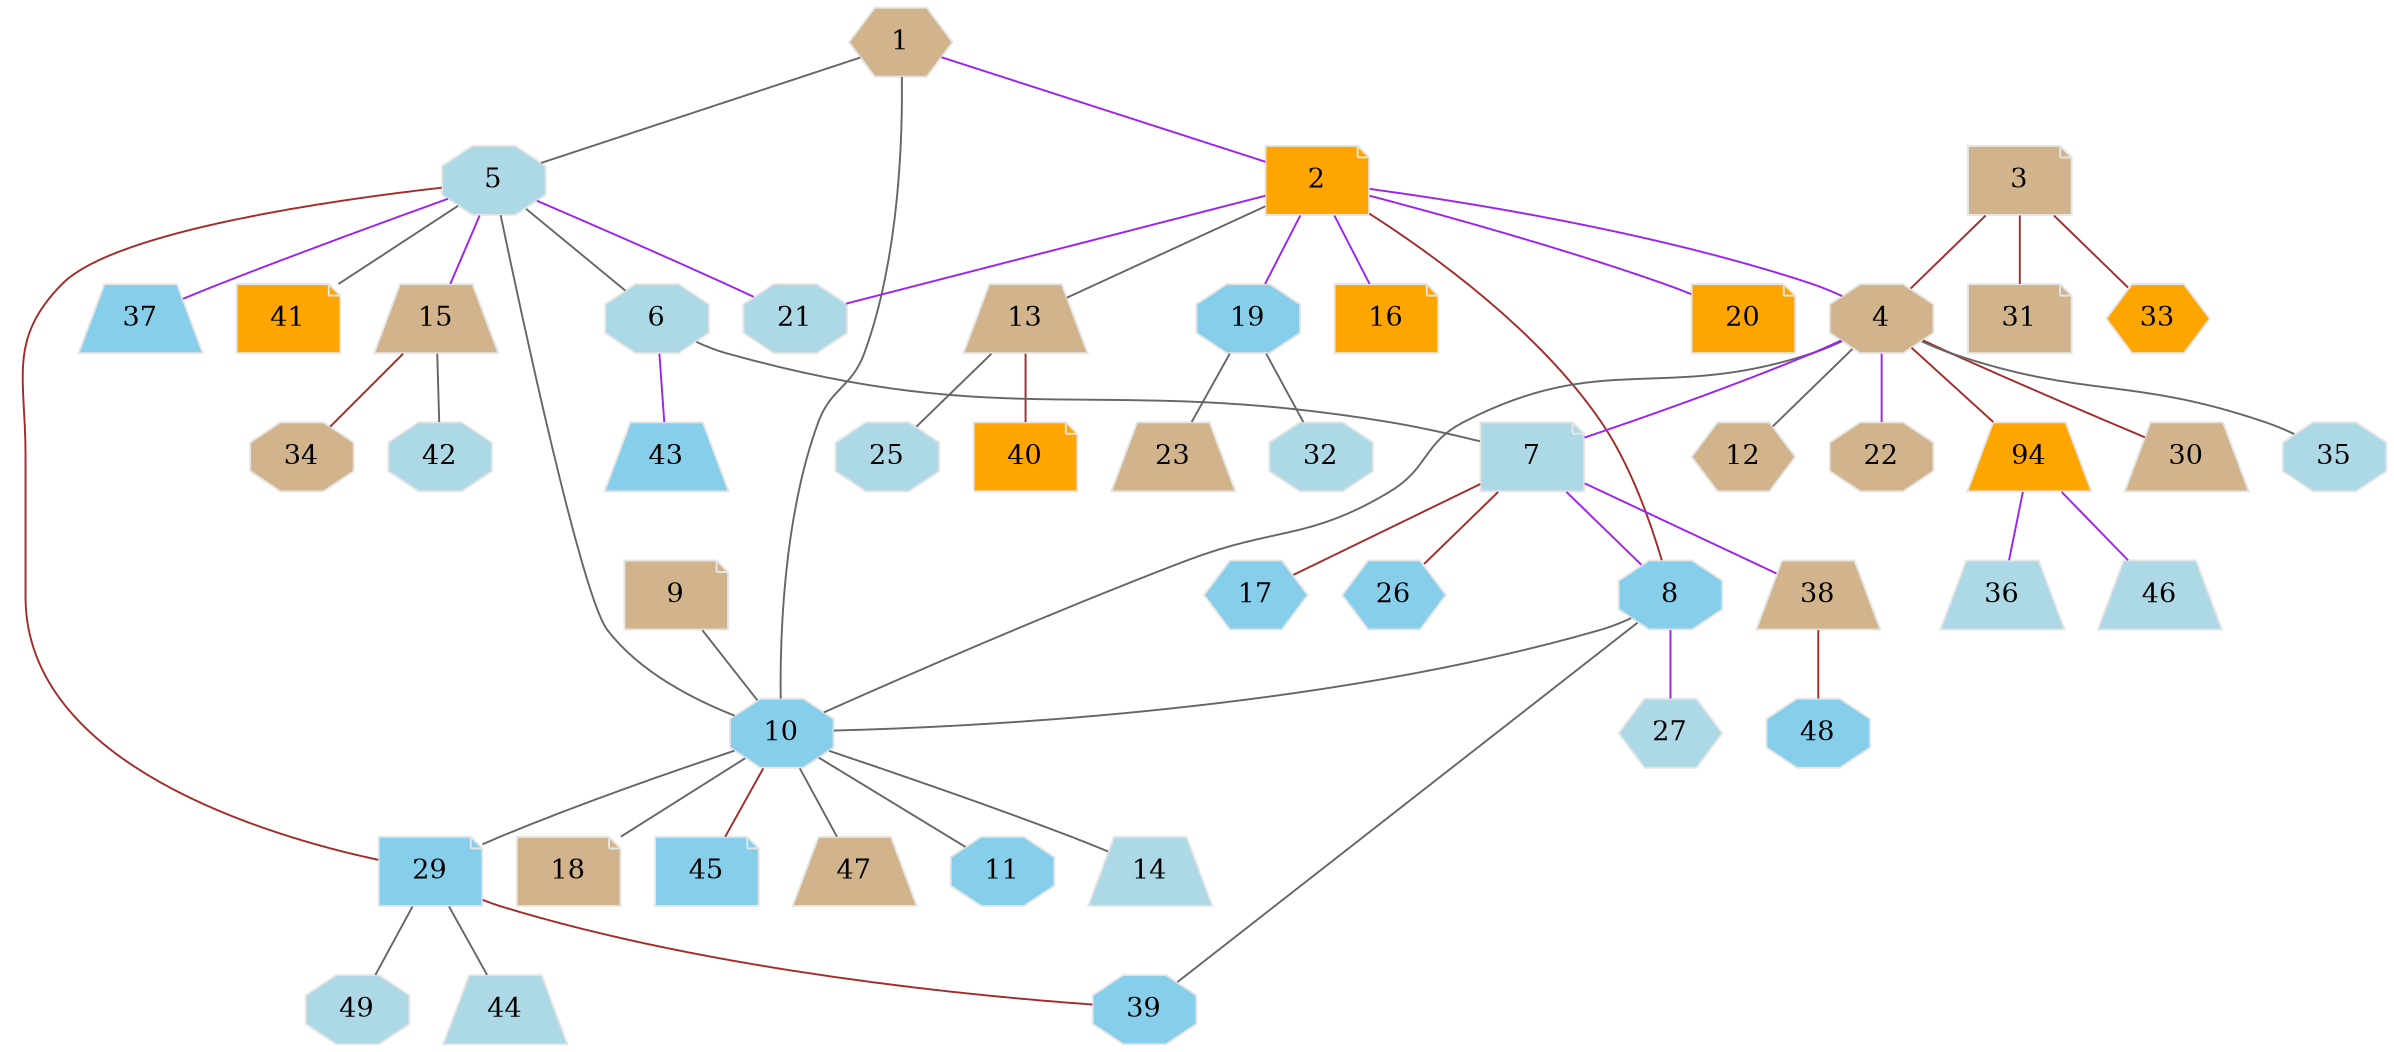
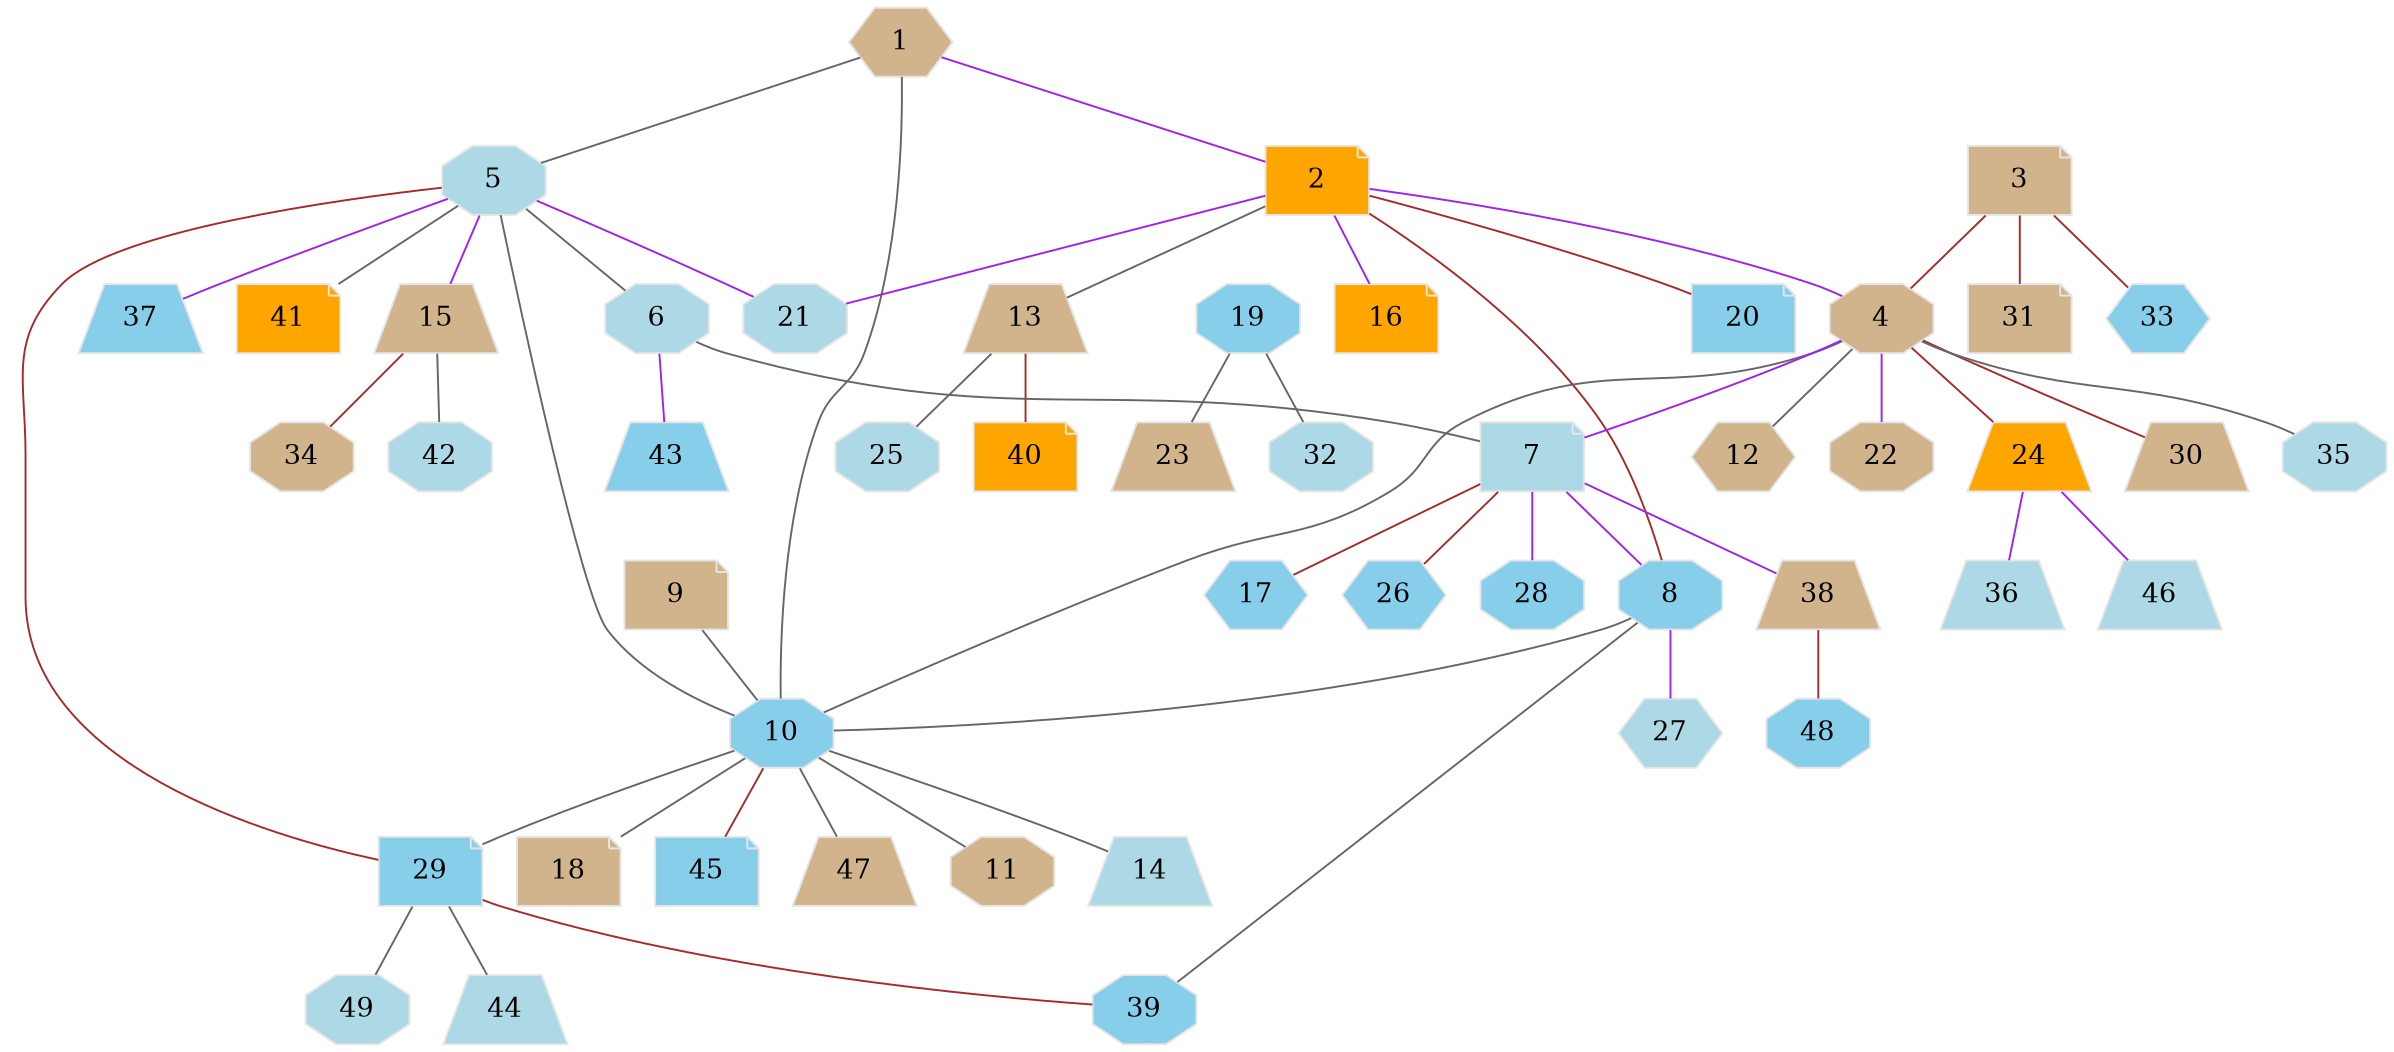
edge "2" -- "20": color purple -> brown
edge "2" -- "19": removed
node "20": fillcolor orange -> skyblue
node "33": fillcolor orange -> skyblue
node "94": label "94" -> "24"
node "28": added
node "11": fillcolor skyblue -> tan
